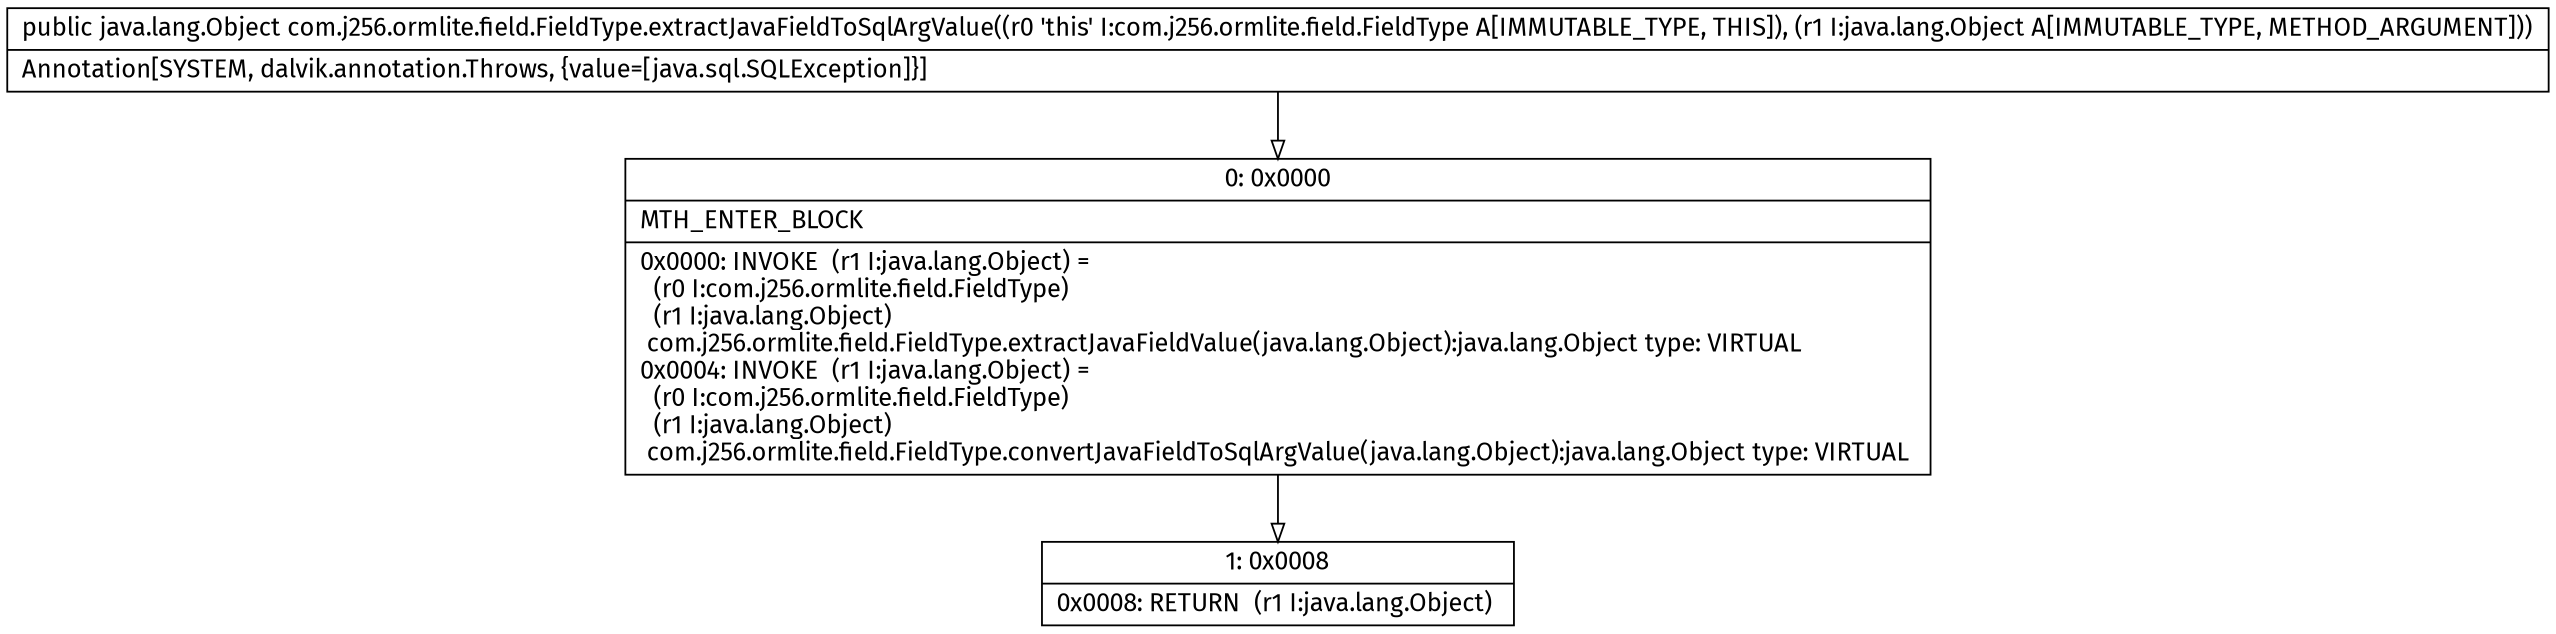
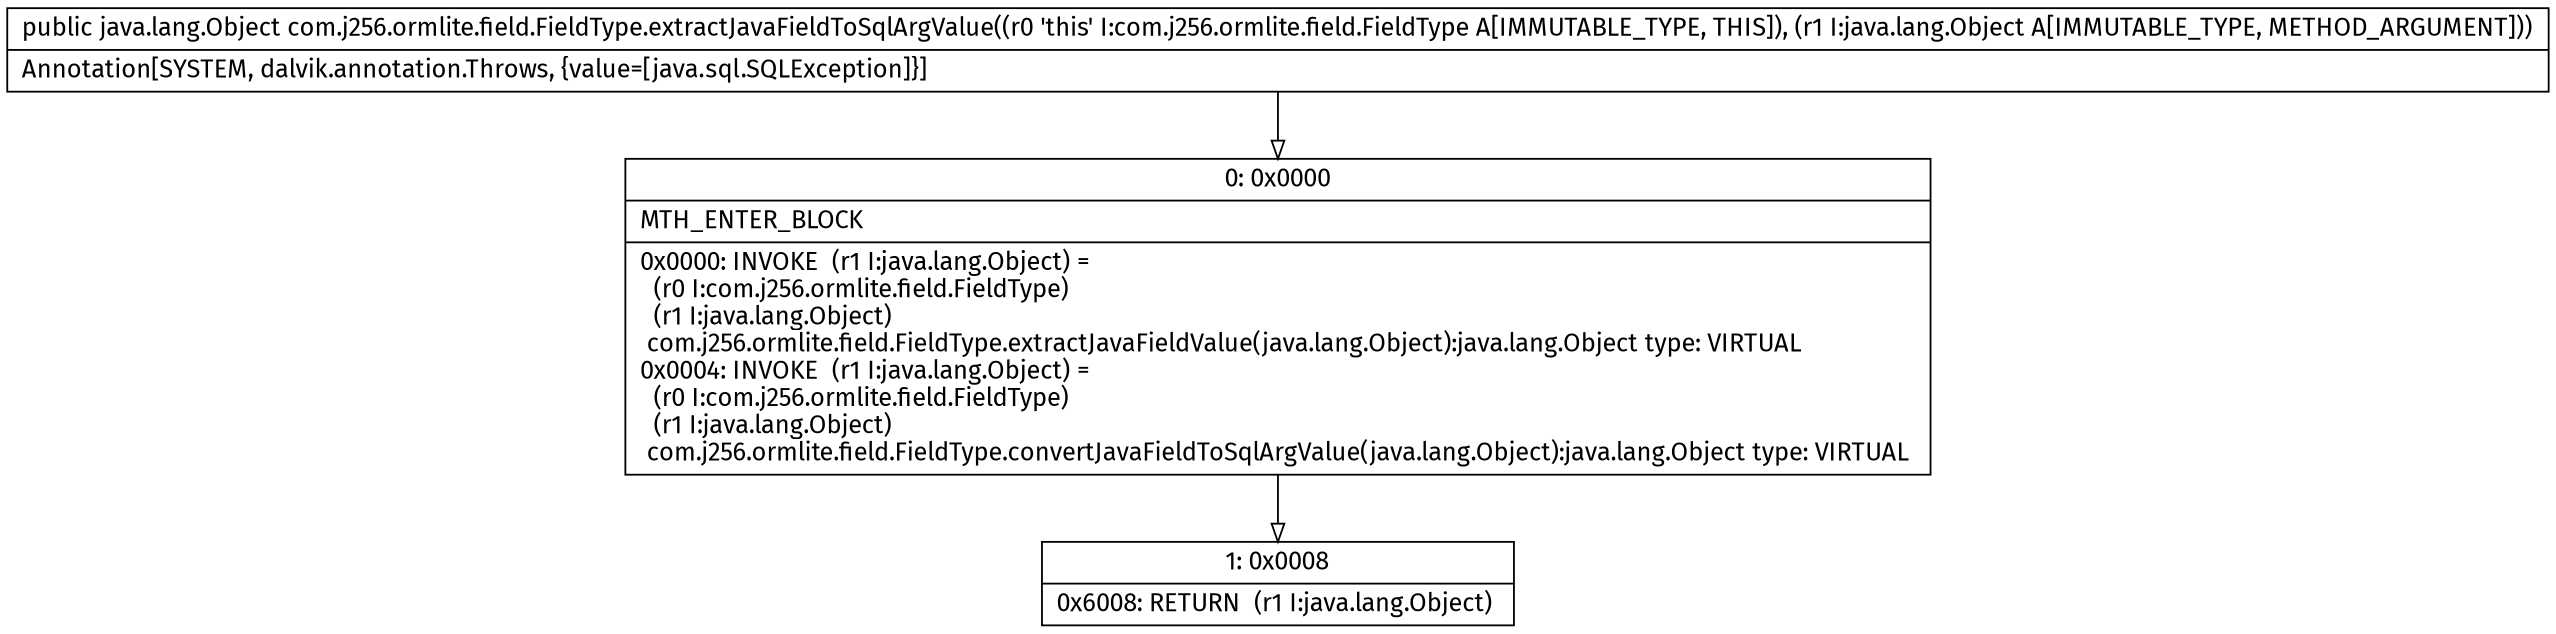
node "1: 0x0008": text "0x0008: RETURN  (r1 I:java.lang.Object)" -> "0x6008: RETURN  (r1 I:java.lang.Object)"
